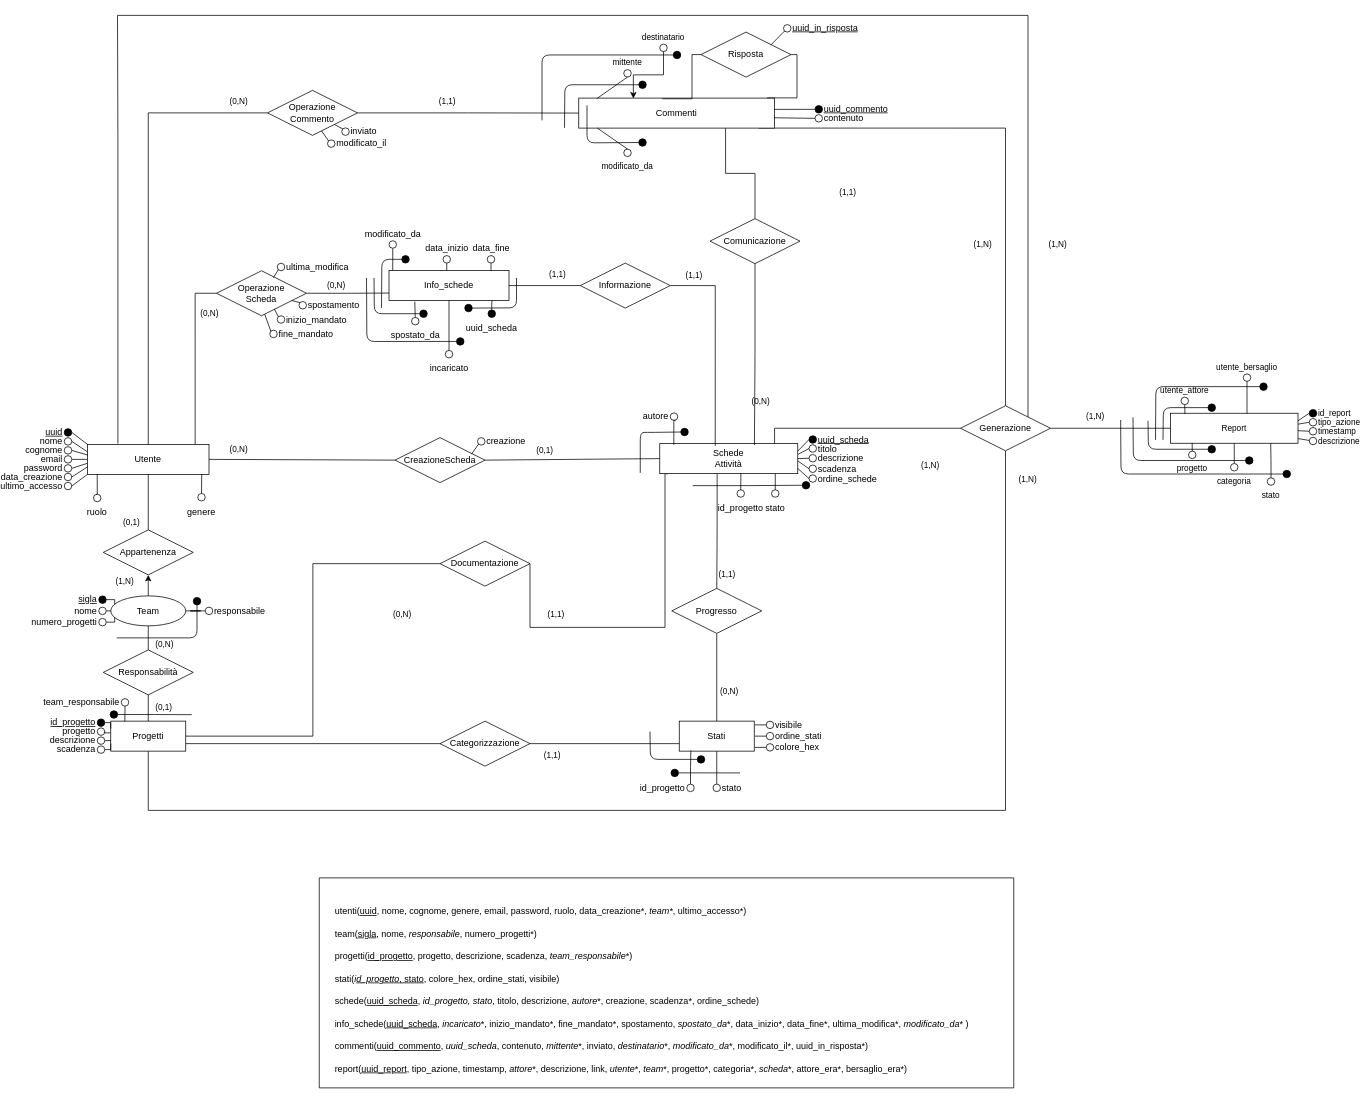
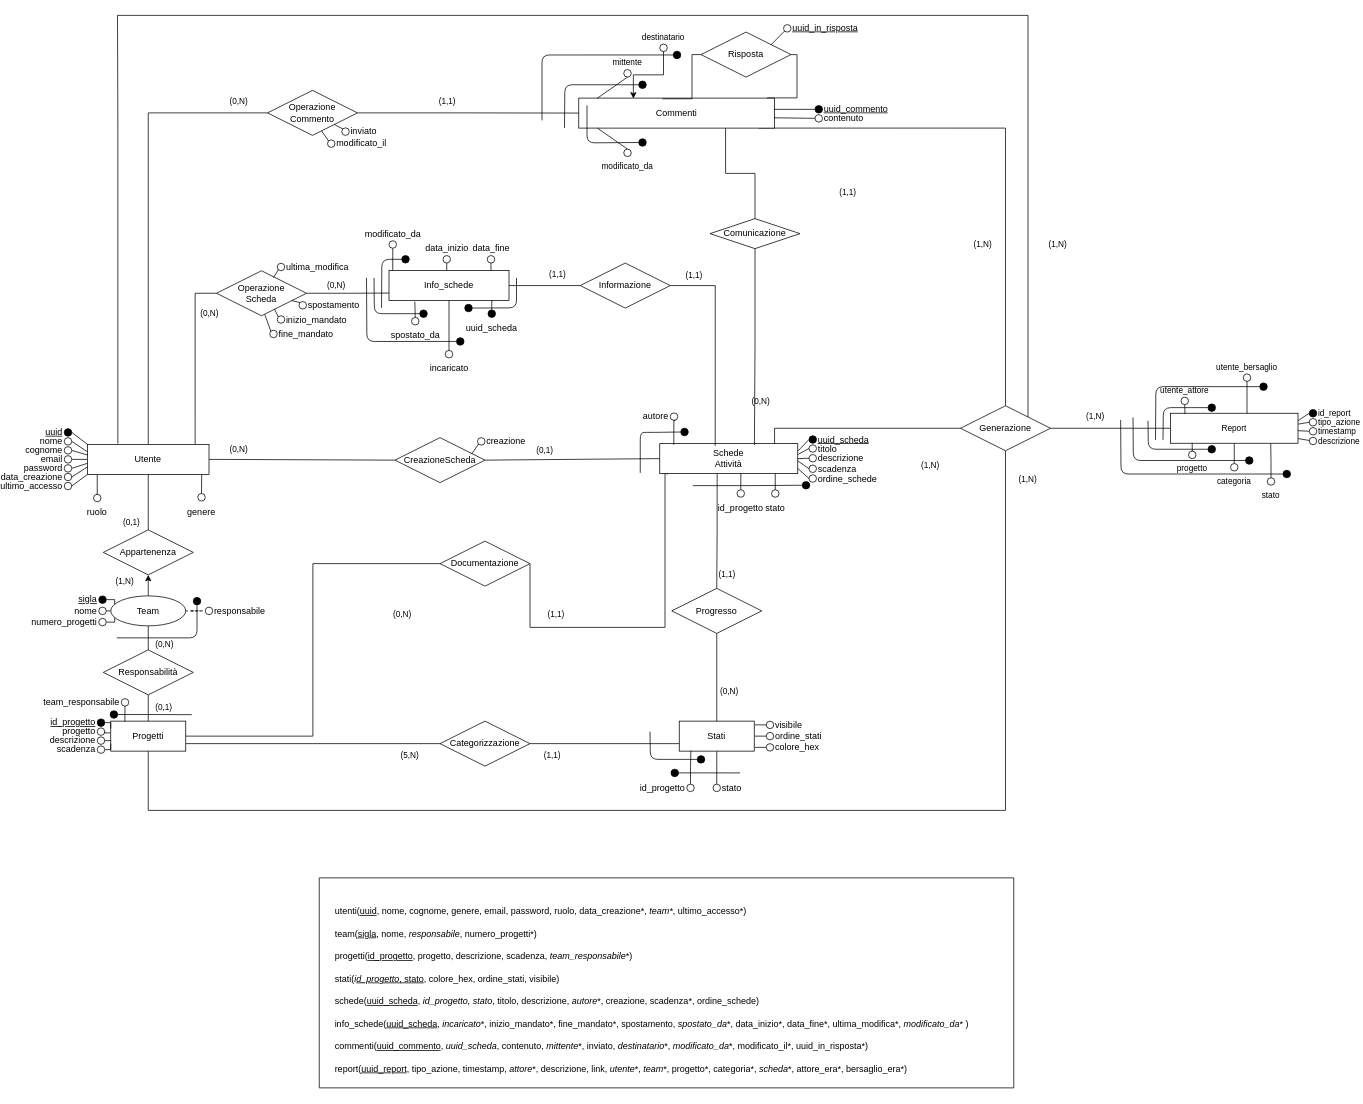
node "Comunicazione": size 90x45 -> 90x30
edge "Team" -- "responsabile": style solid -> dashed
node "(5,N)": added
